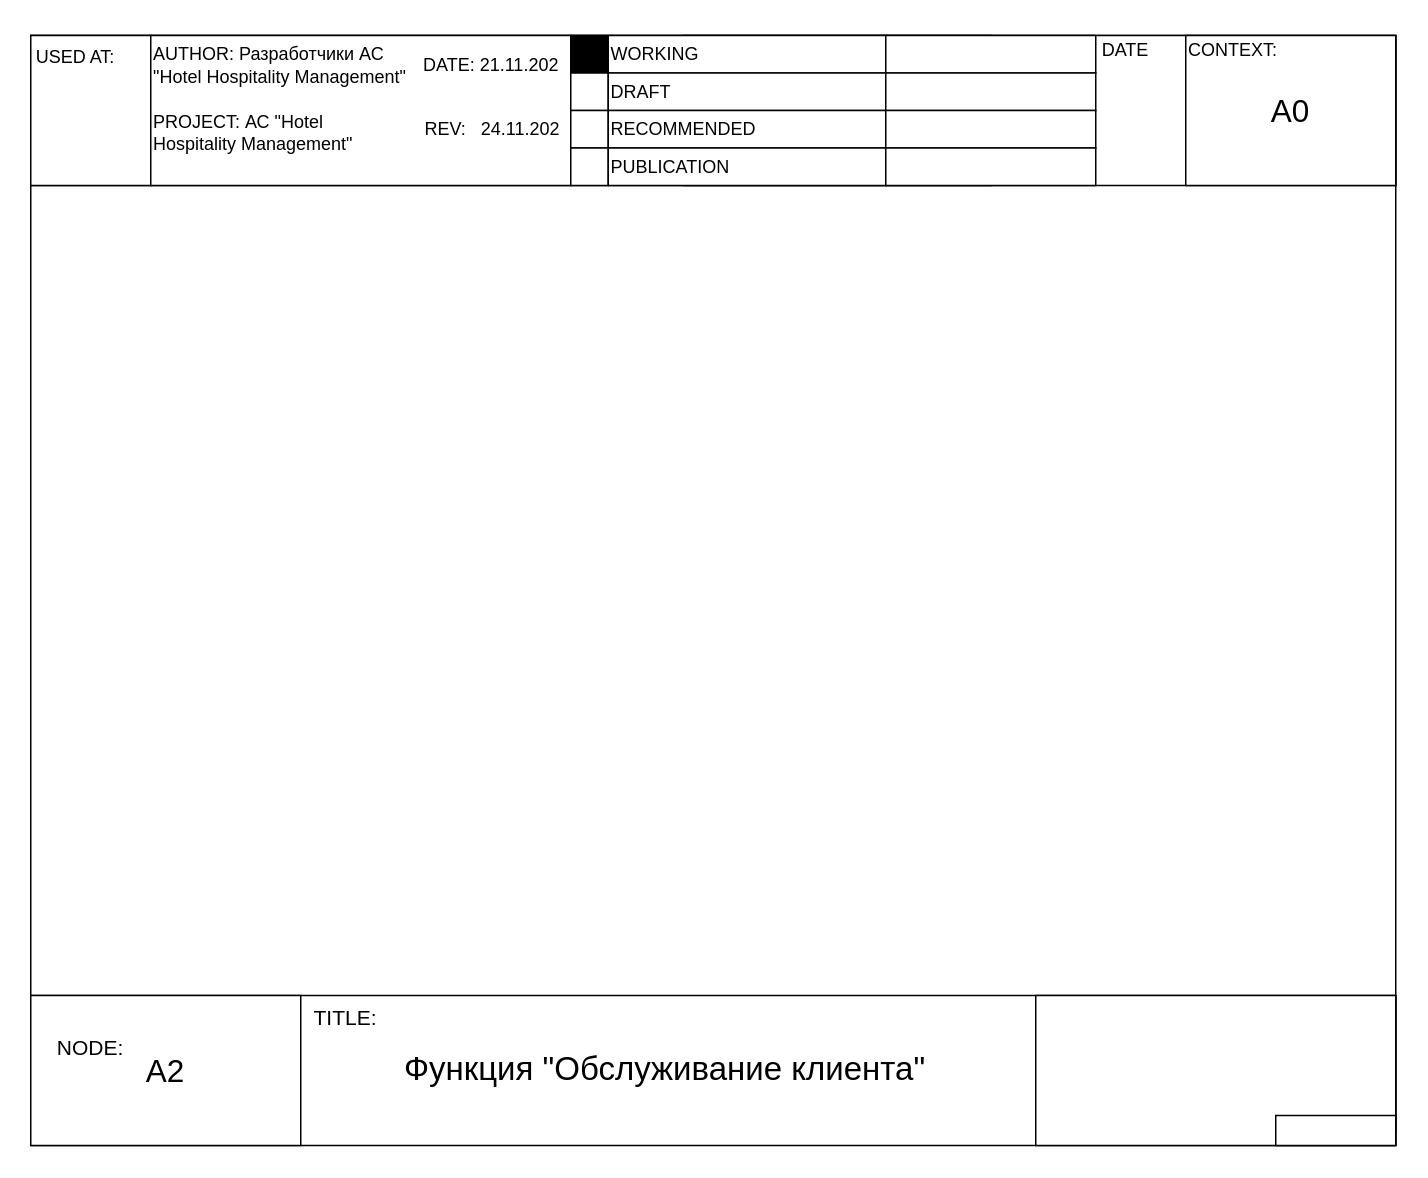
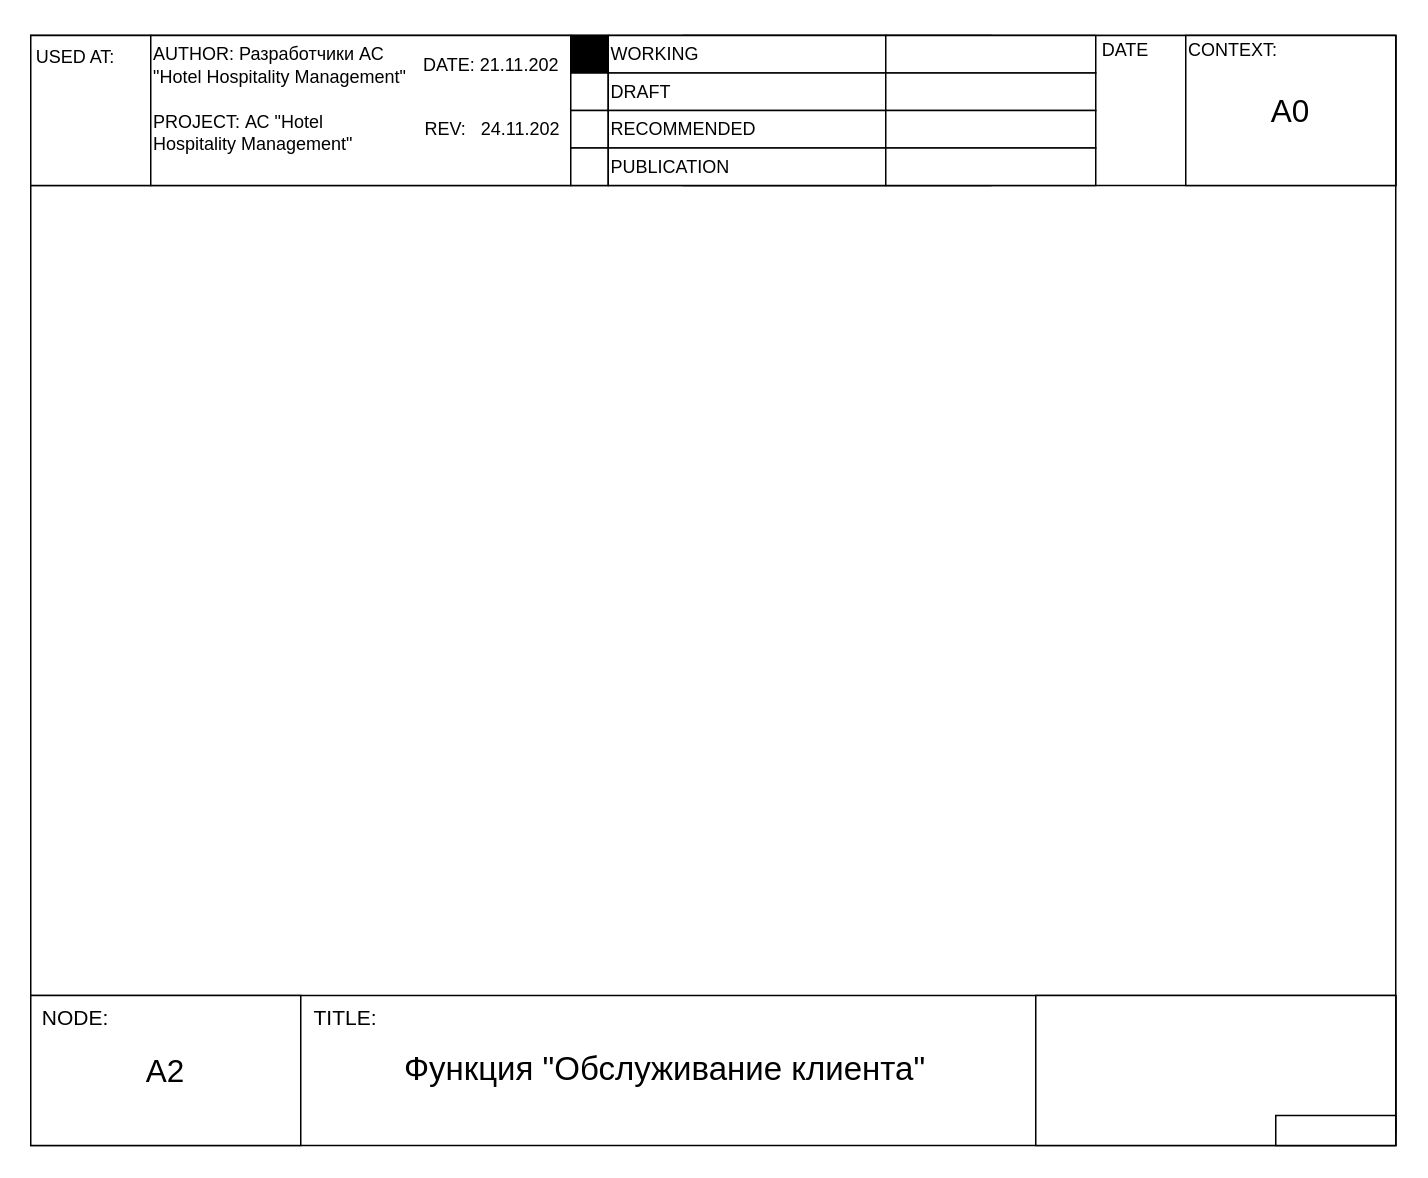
node "NODE:": moved (91, 1048) -> (76, 1018)
